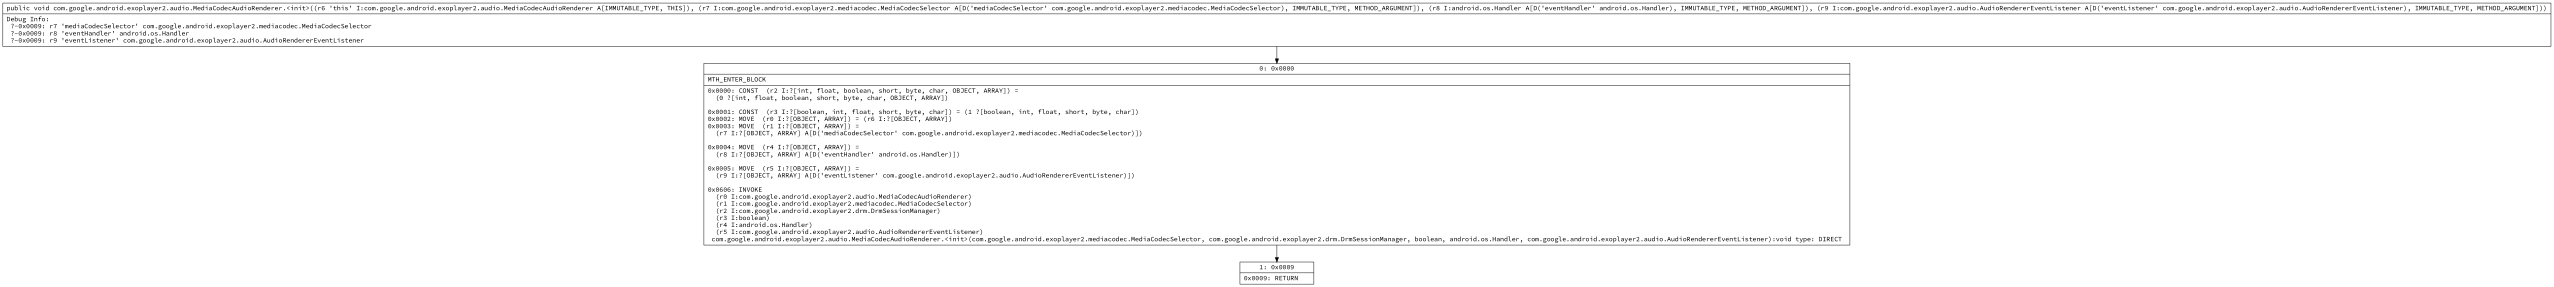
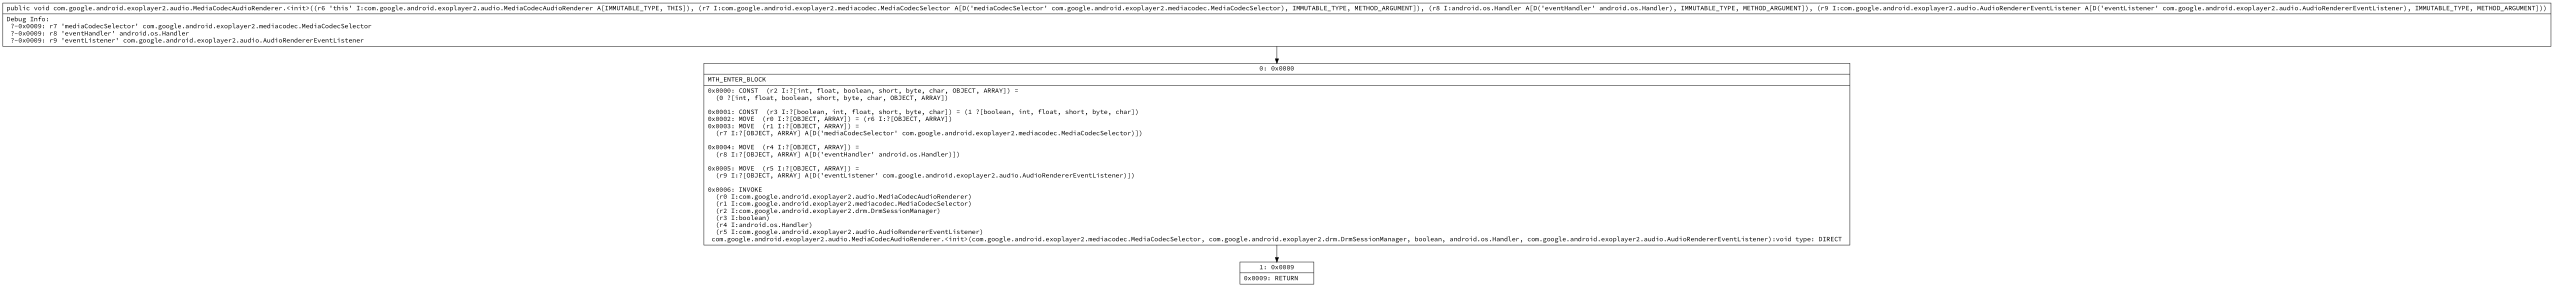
node "0: 0x0000": text "0x0606: INVOKE" -> "0x0006: INVOKE"
